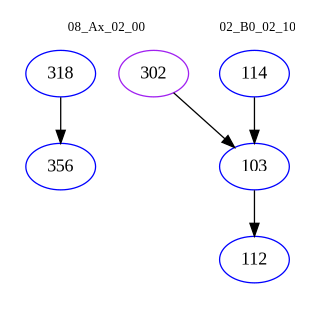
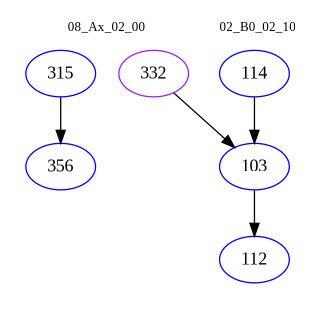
node "318": label "318" -> "315"
node "302": label "302" -> "332"
